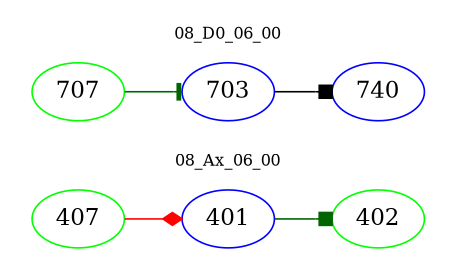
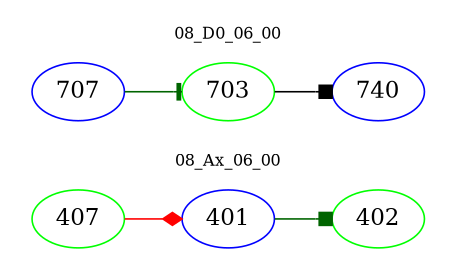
node "707": color green -> blue
node "703": color blue -> green
